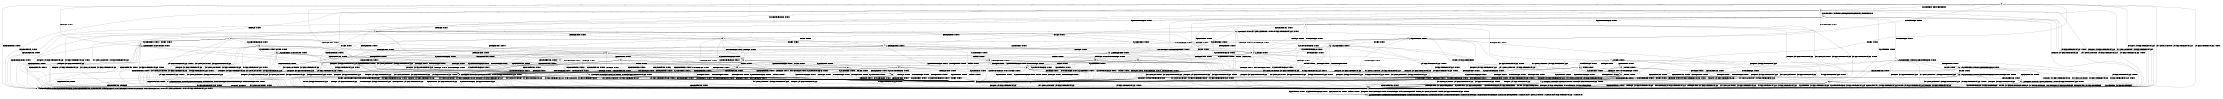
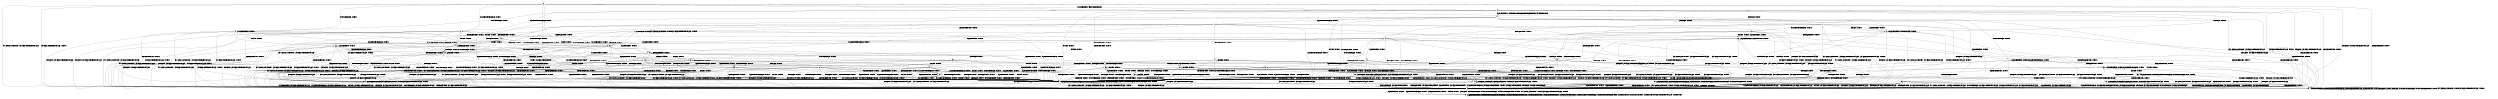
edge "s16" -> "s7": label "FINISHED / SOCKET_CLOSED" -> "RSA_CLIENT_KEY_EXCHANGE / TIMEOUT"
edge "s24" -> "s28": reversed
edge "s19" -> "s22": added, label "RSA_CLIENT_HELLO / TIMEOUT"
edge "s23" -> "s2": now "s32" -> "s2"
